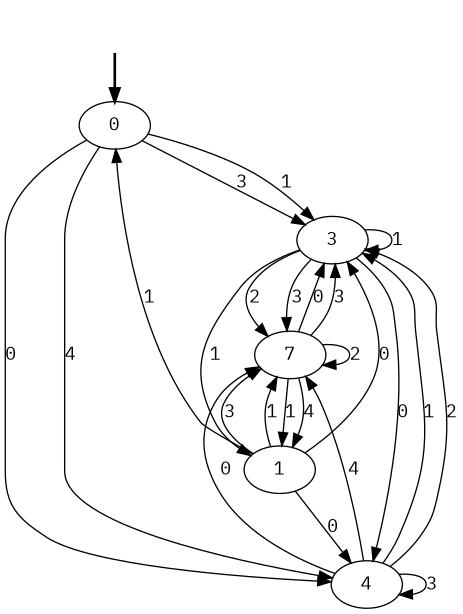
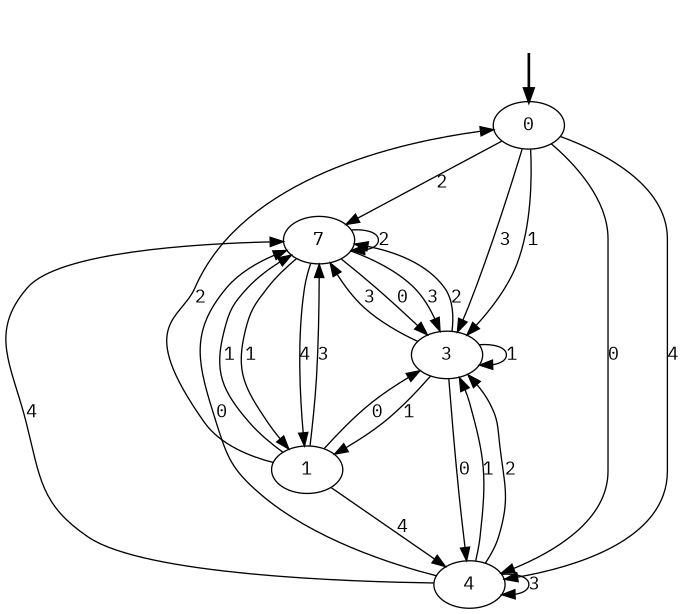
edge "0" -> "7": added, label "2"
edge "1" -> "0": label "1" -> "2"
edge "1" -> "4": label "0" -> "4"
